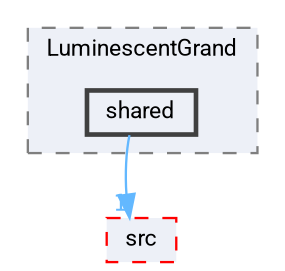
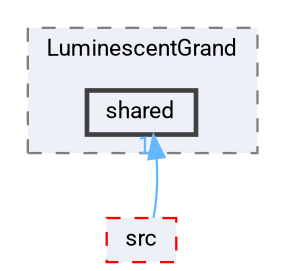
edge "shared" -> "src": reversed
